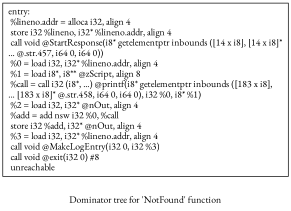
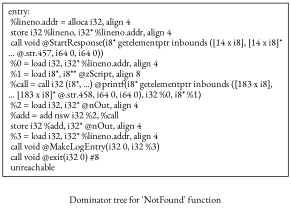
node "entry:": text "%add = add nsw i32 %0, %call" -> "%add = add nsw i32 %2, %call"
